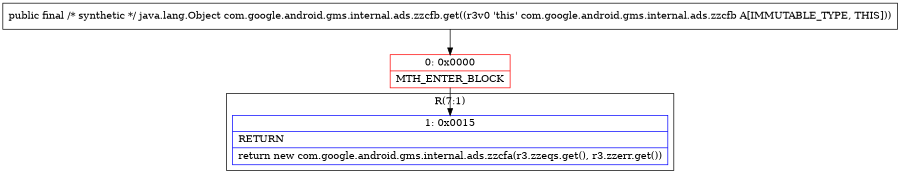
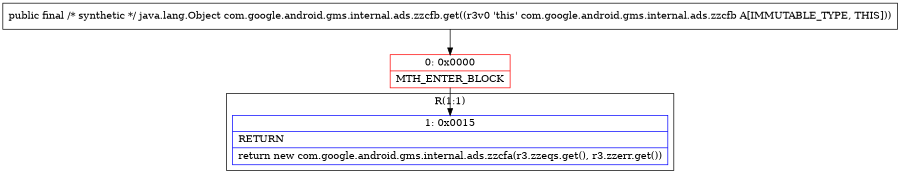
cluster "R(7:1)": label "R(7:1)" -> "R(1:1)"
